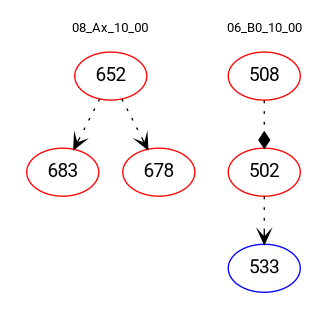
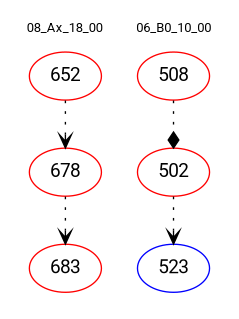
cluster "08_Ax_10_00": label "08_Ax_10_00" -> "08_Ax_18_00"
edge "652" -> "683": now "678" -> "683"
node "533": label "533" -> "523"
